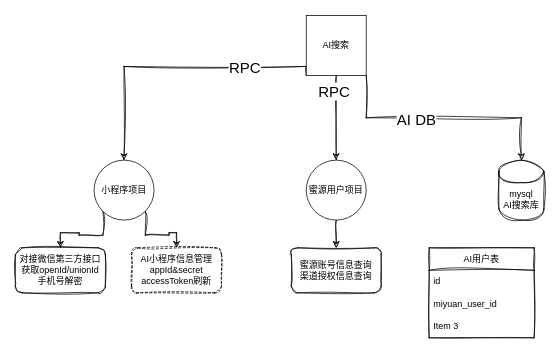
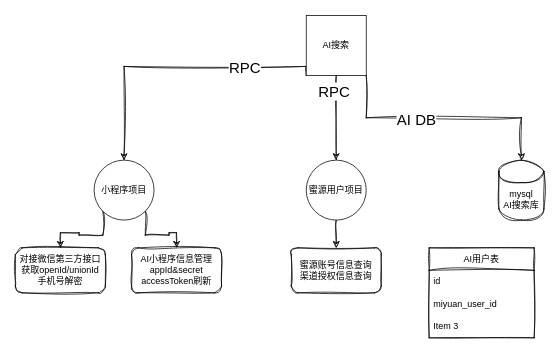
node "AI小程序信息管理 appId&secret accessToken刷新": style dashed -> solid
